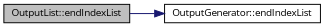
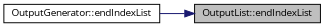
edge "OutputList::endIndexList" -> "OutputGenerator::endIndexList": reversed
